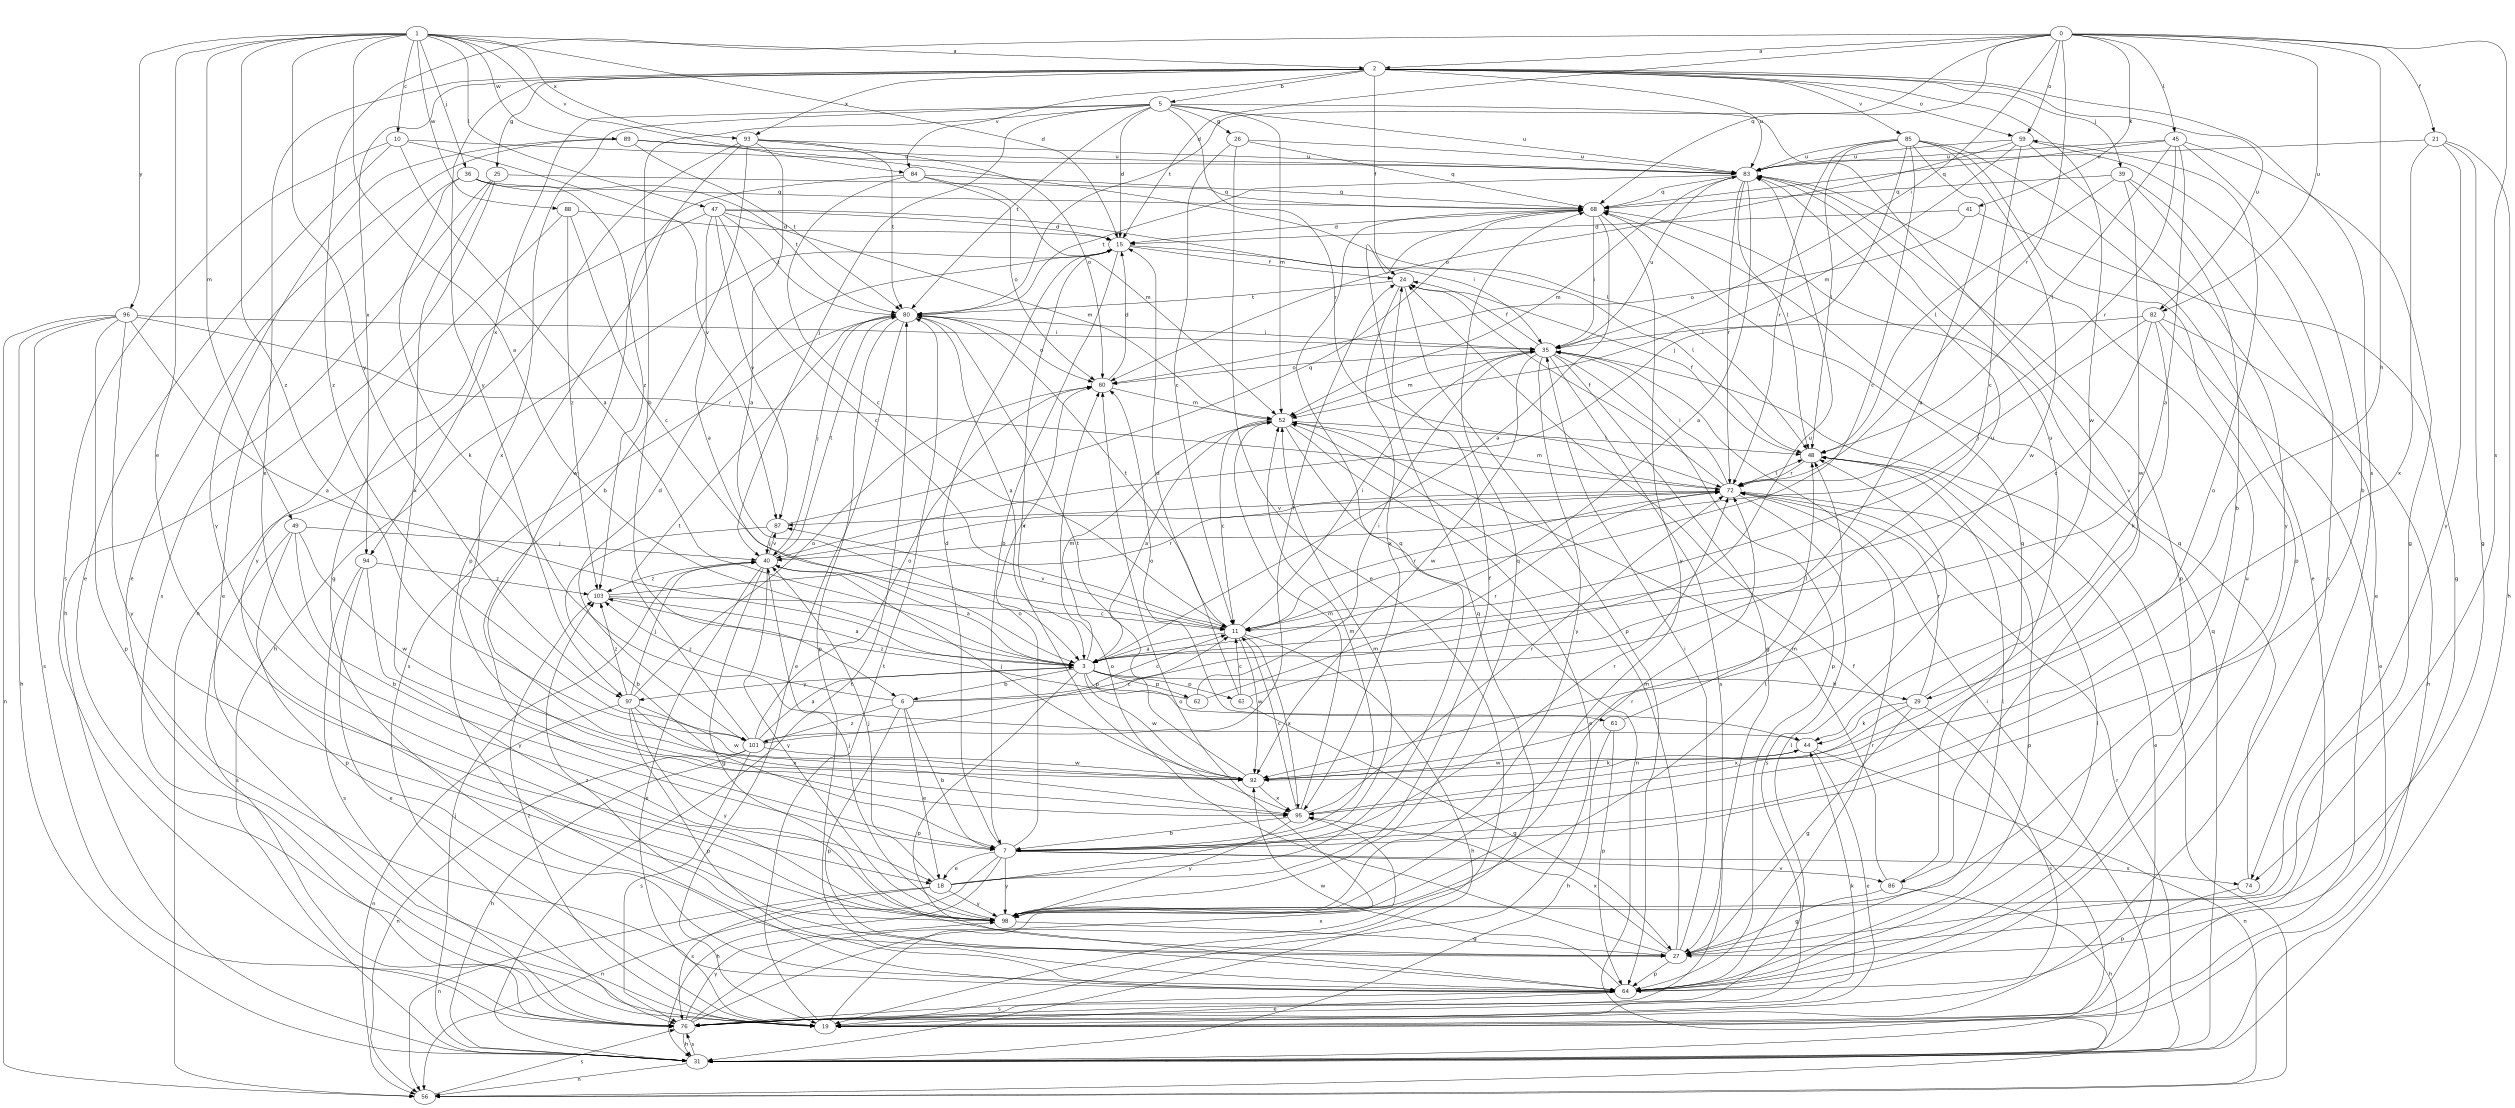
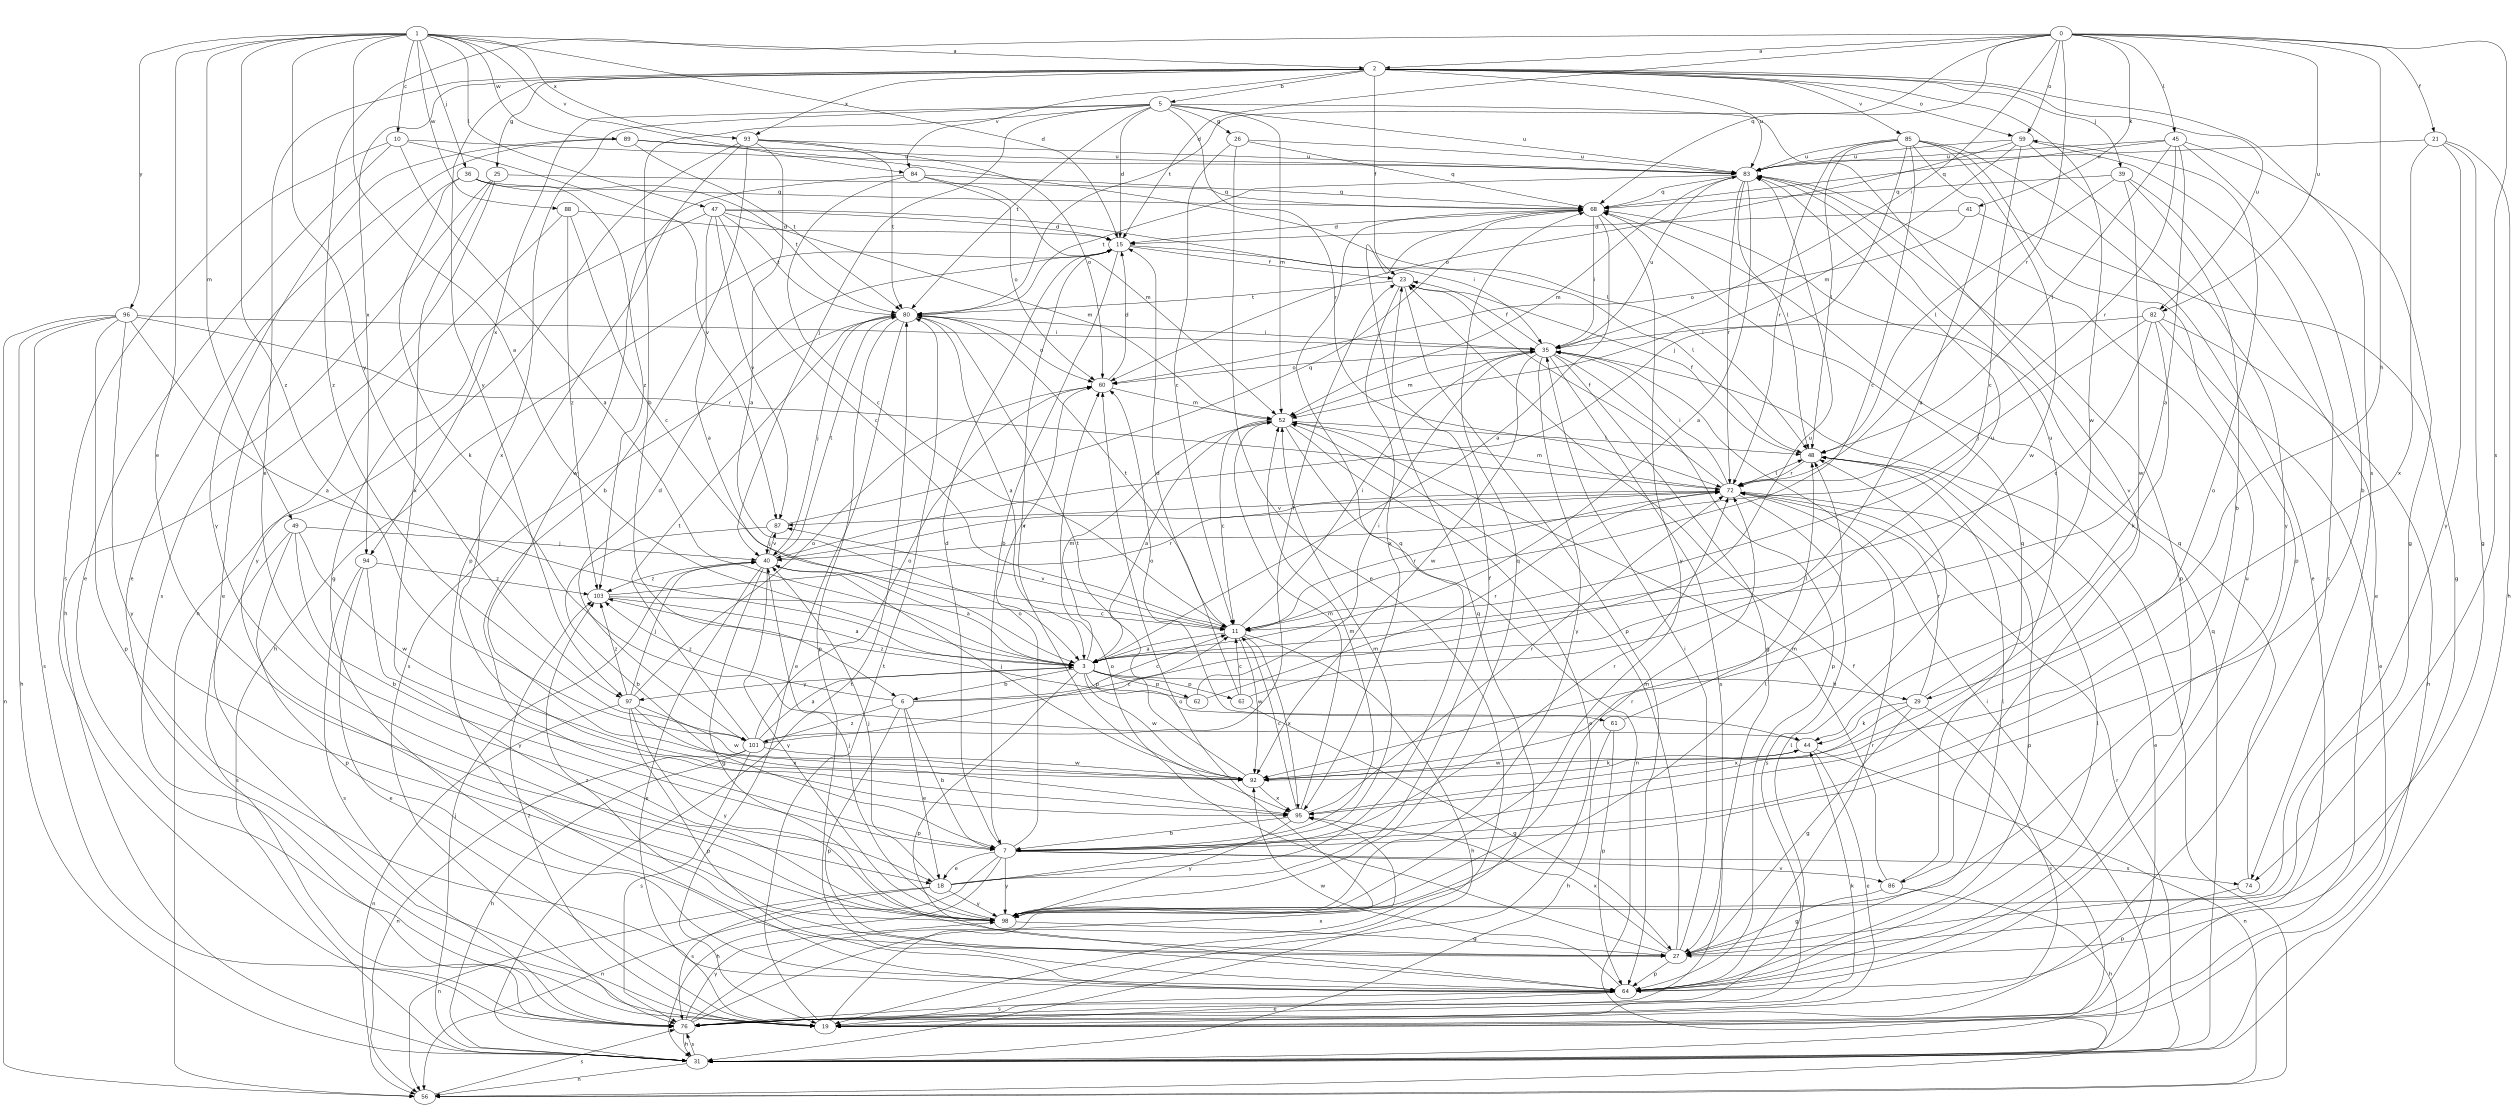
node "24": label "24" -> "23"
